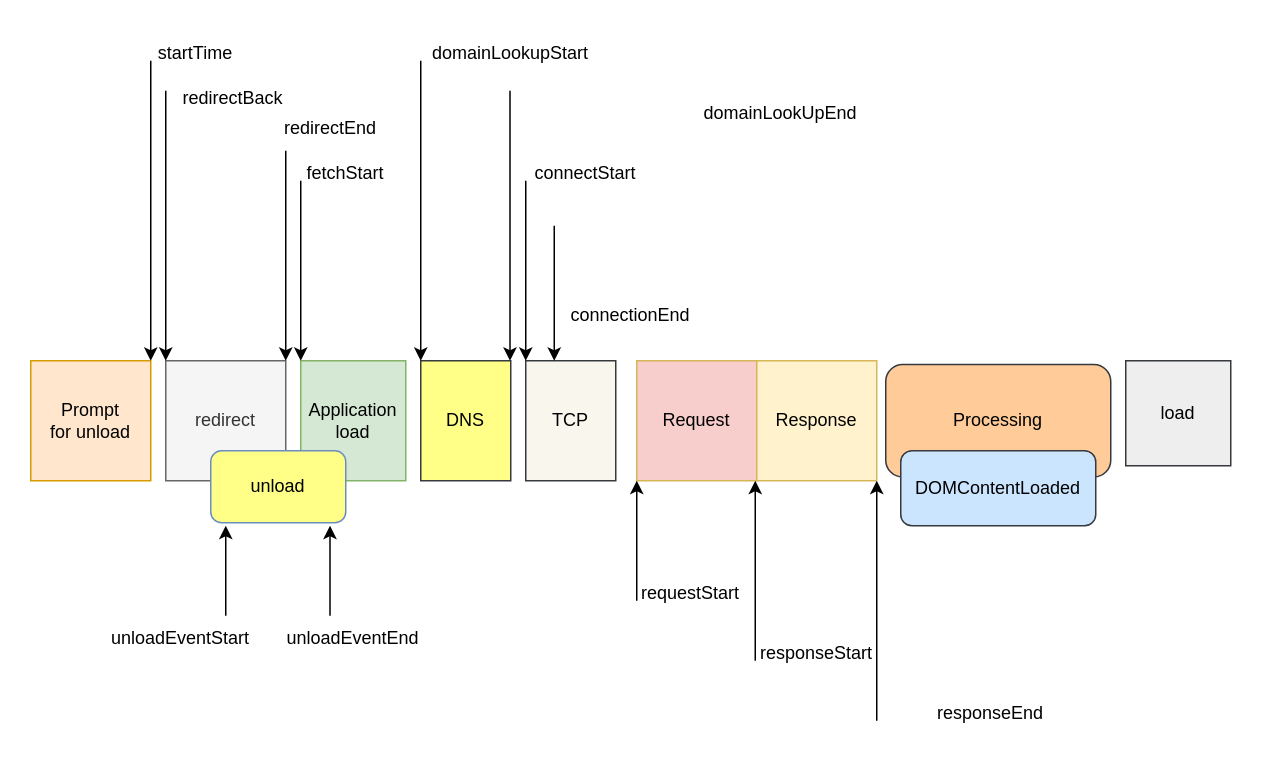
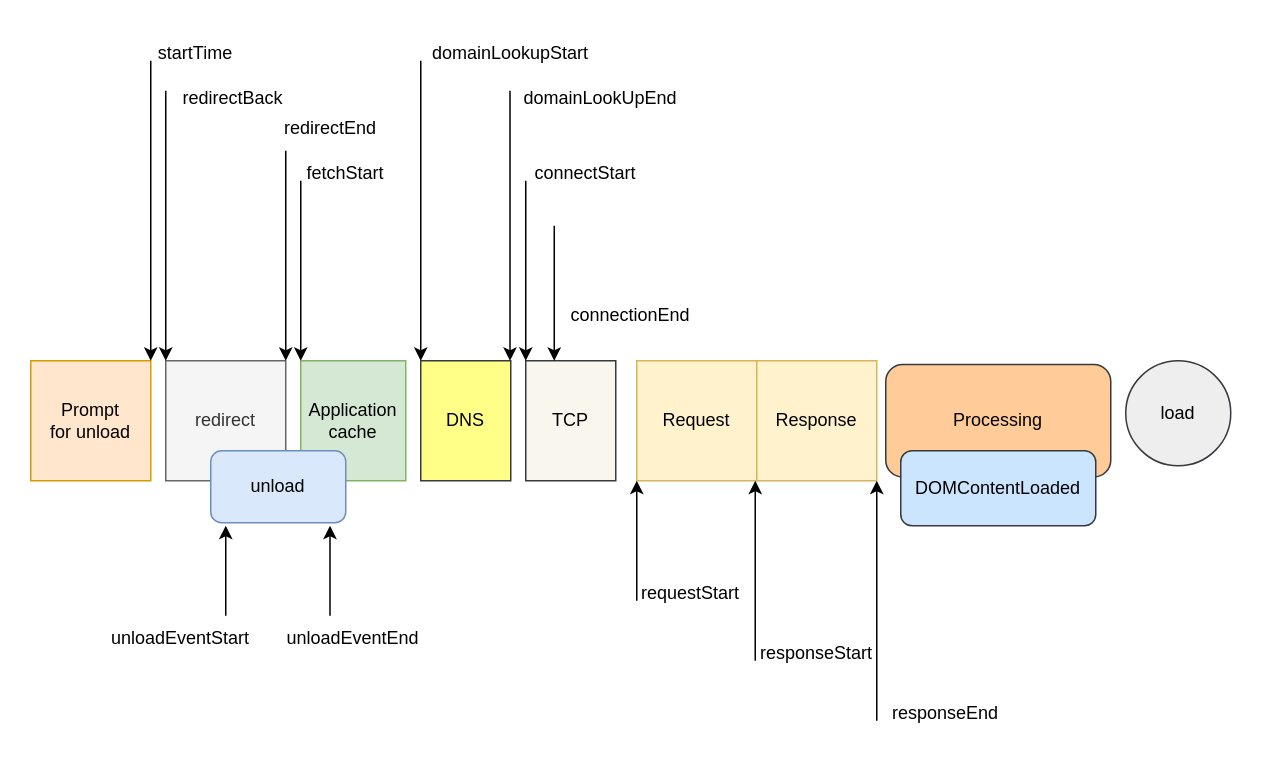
node "domainLookUpEnd": moved (781, 113) -> (601, 98)
node "load": shape rectangle -> ellipse
node "Application load": label "Application load" -> "Application cache"
node "Request": fillcolor #f8cecc -> #fff2cc
node "unload": fillcolor #ffff88 -> #dae8fc
node "responseEnd": moved (991, 713) -> (946, 713)
